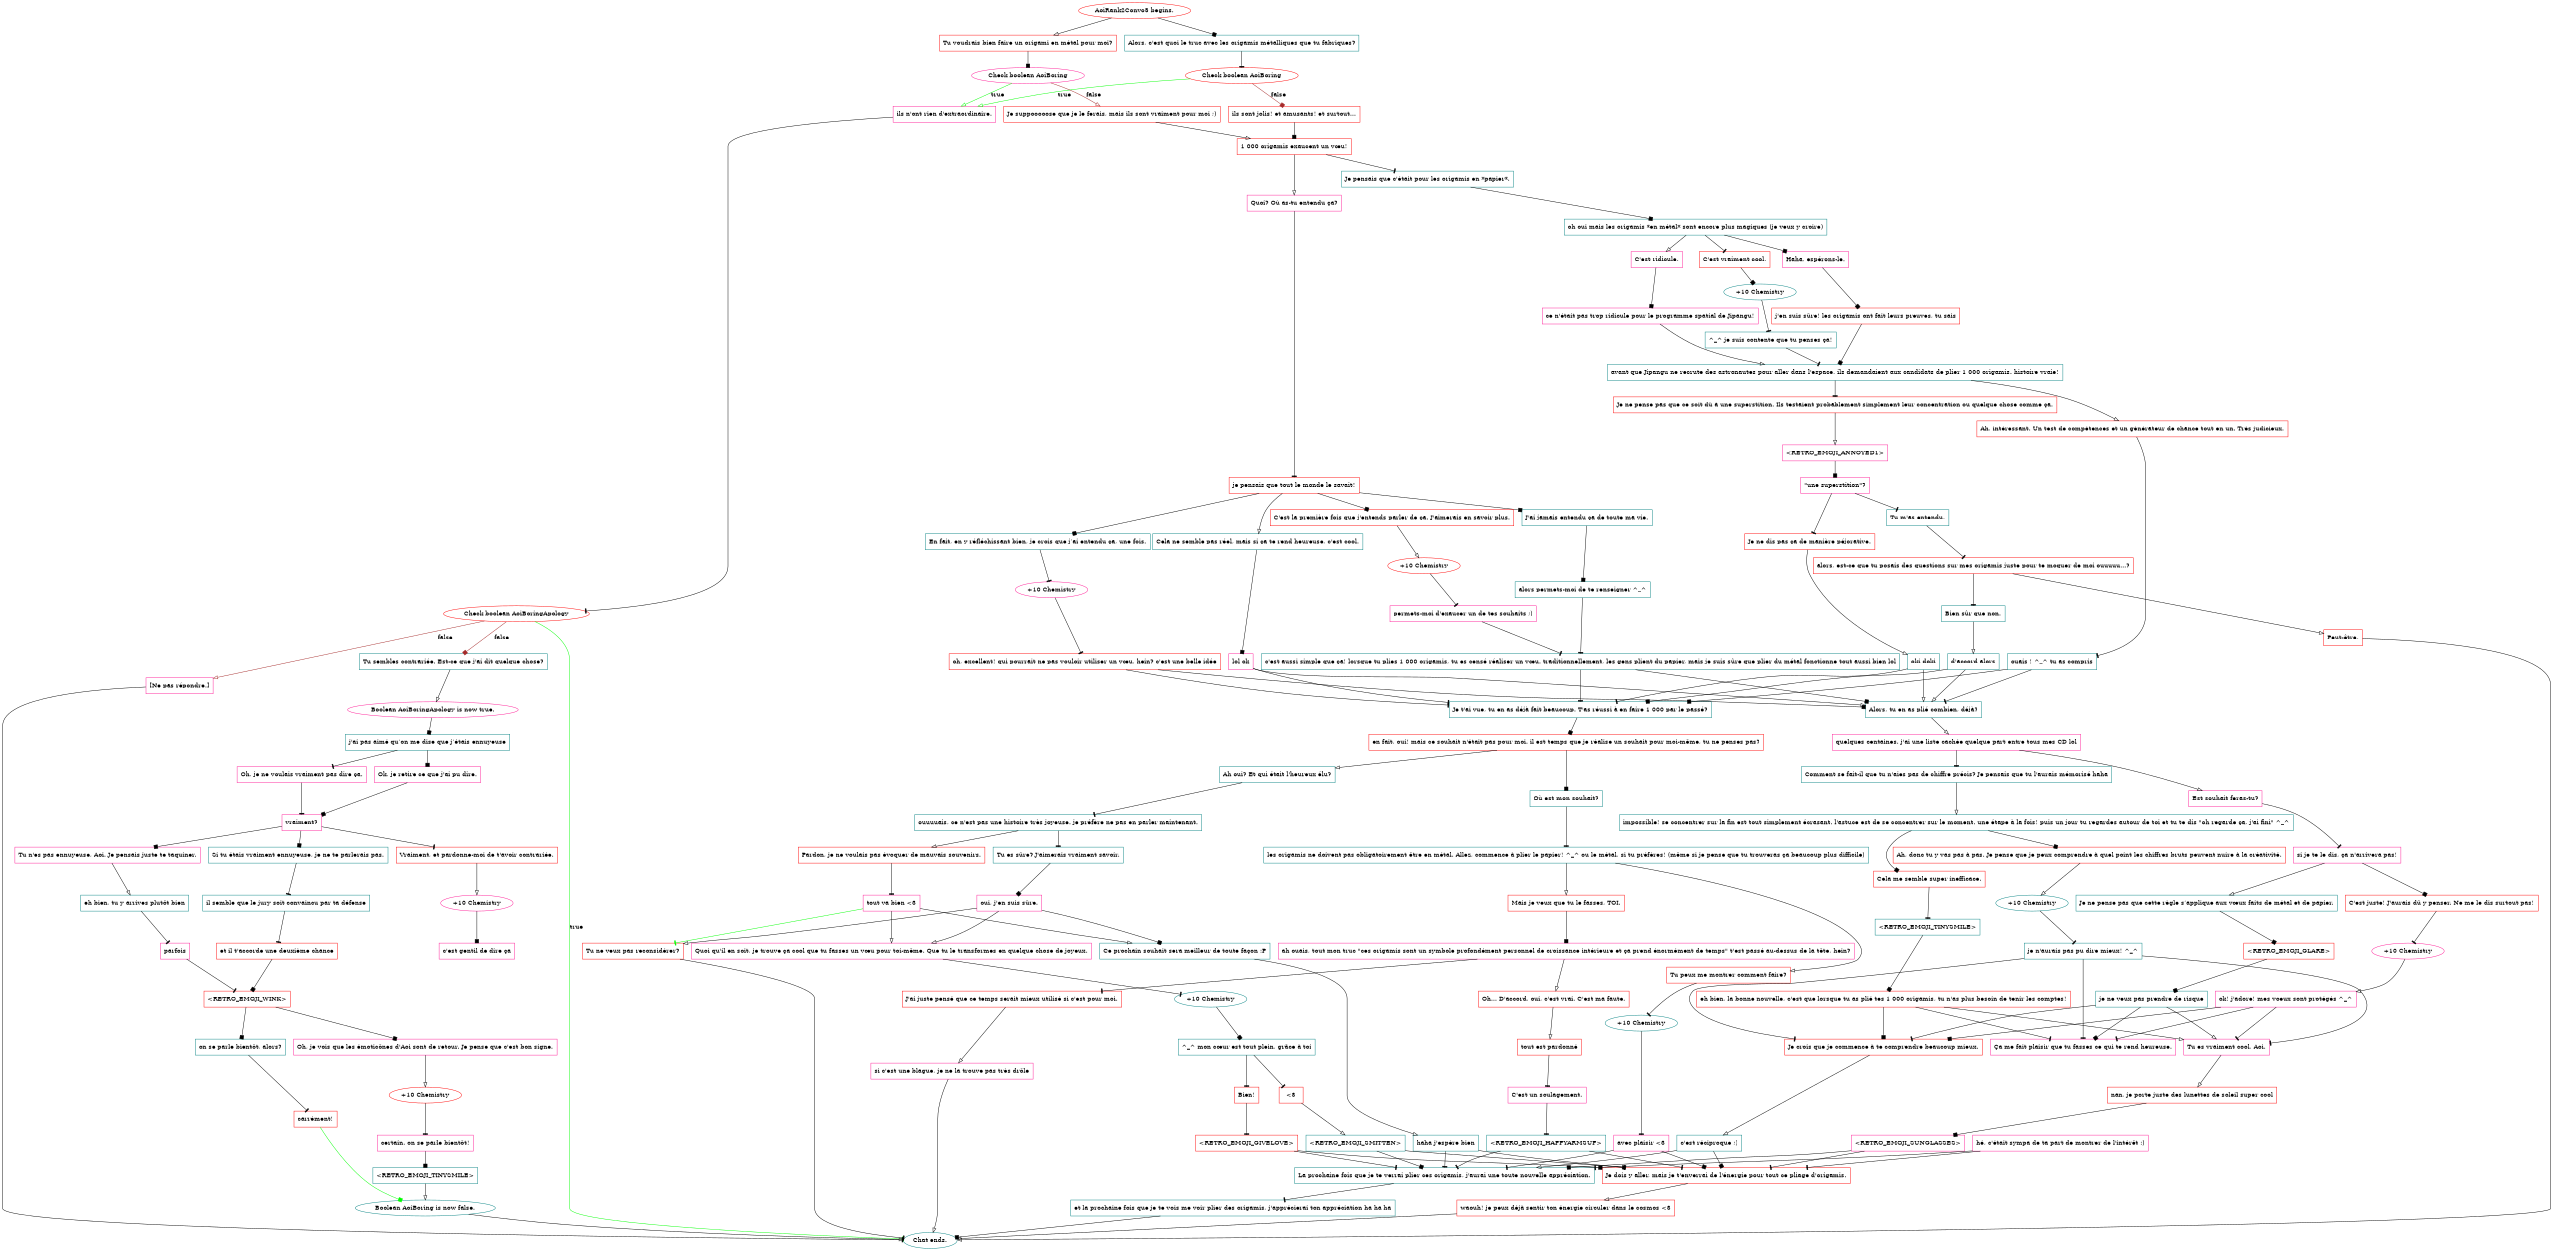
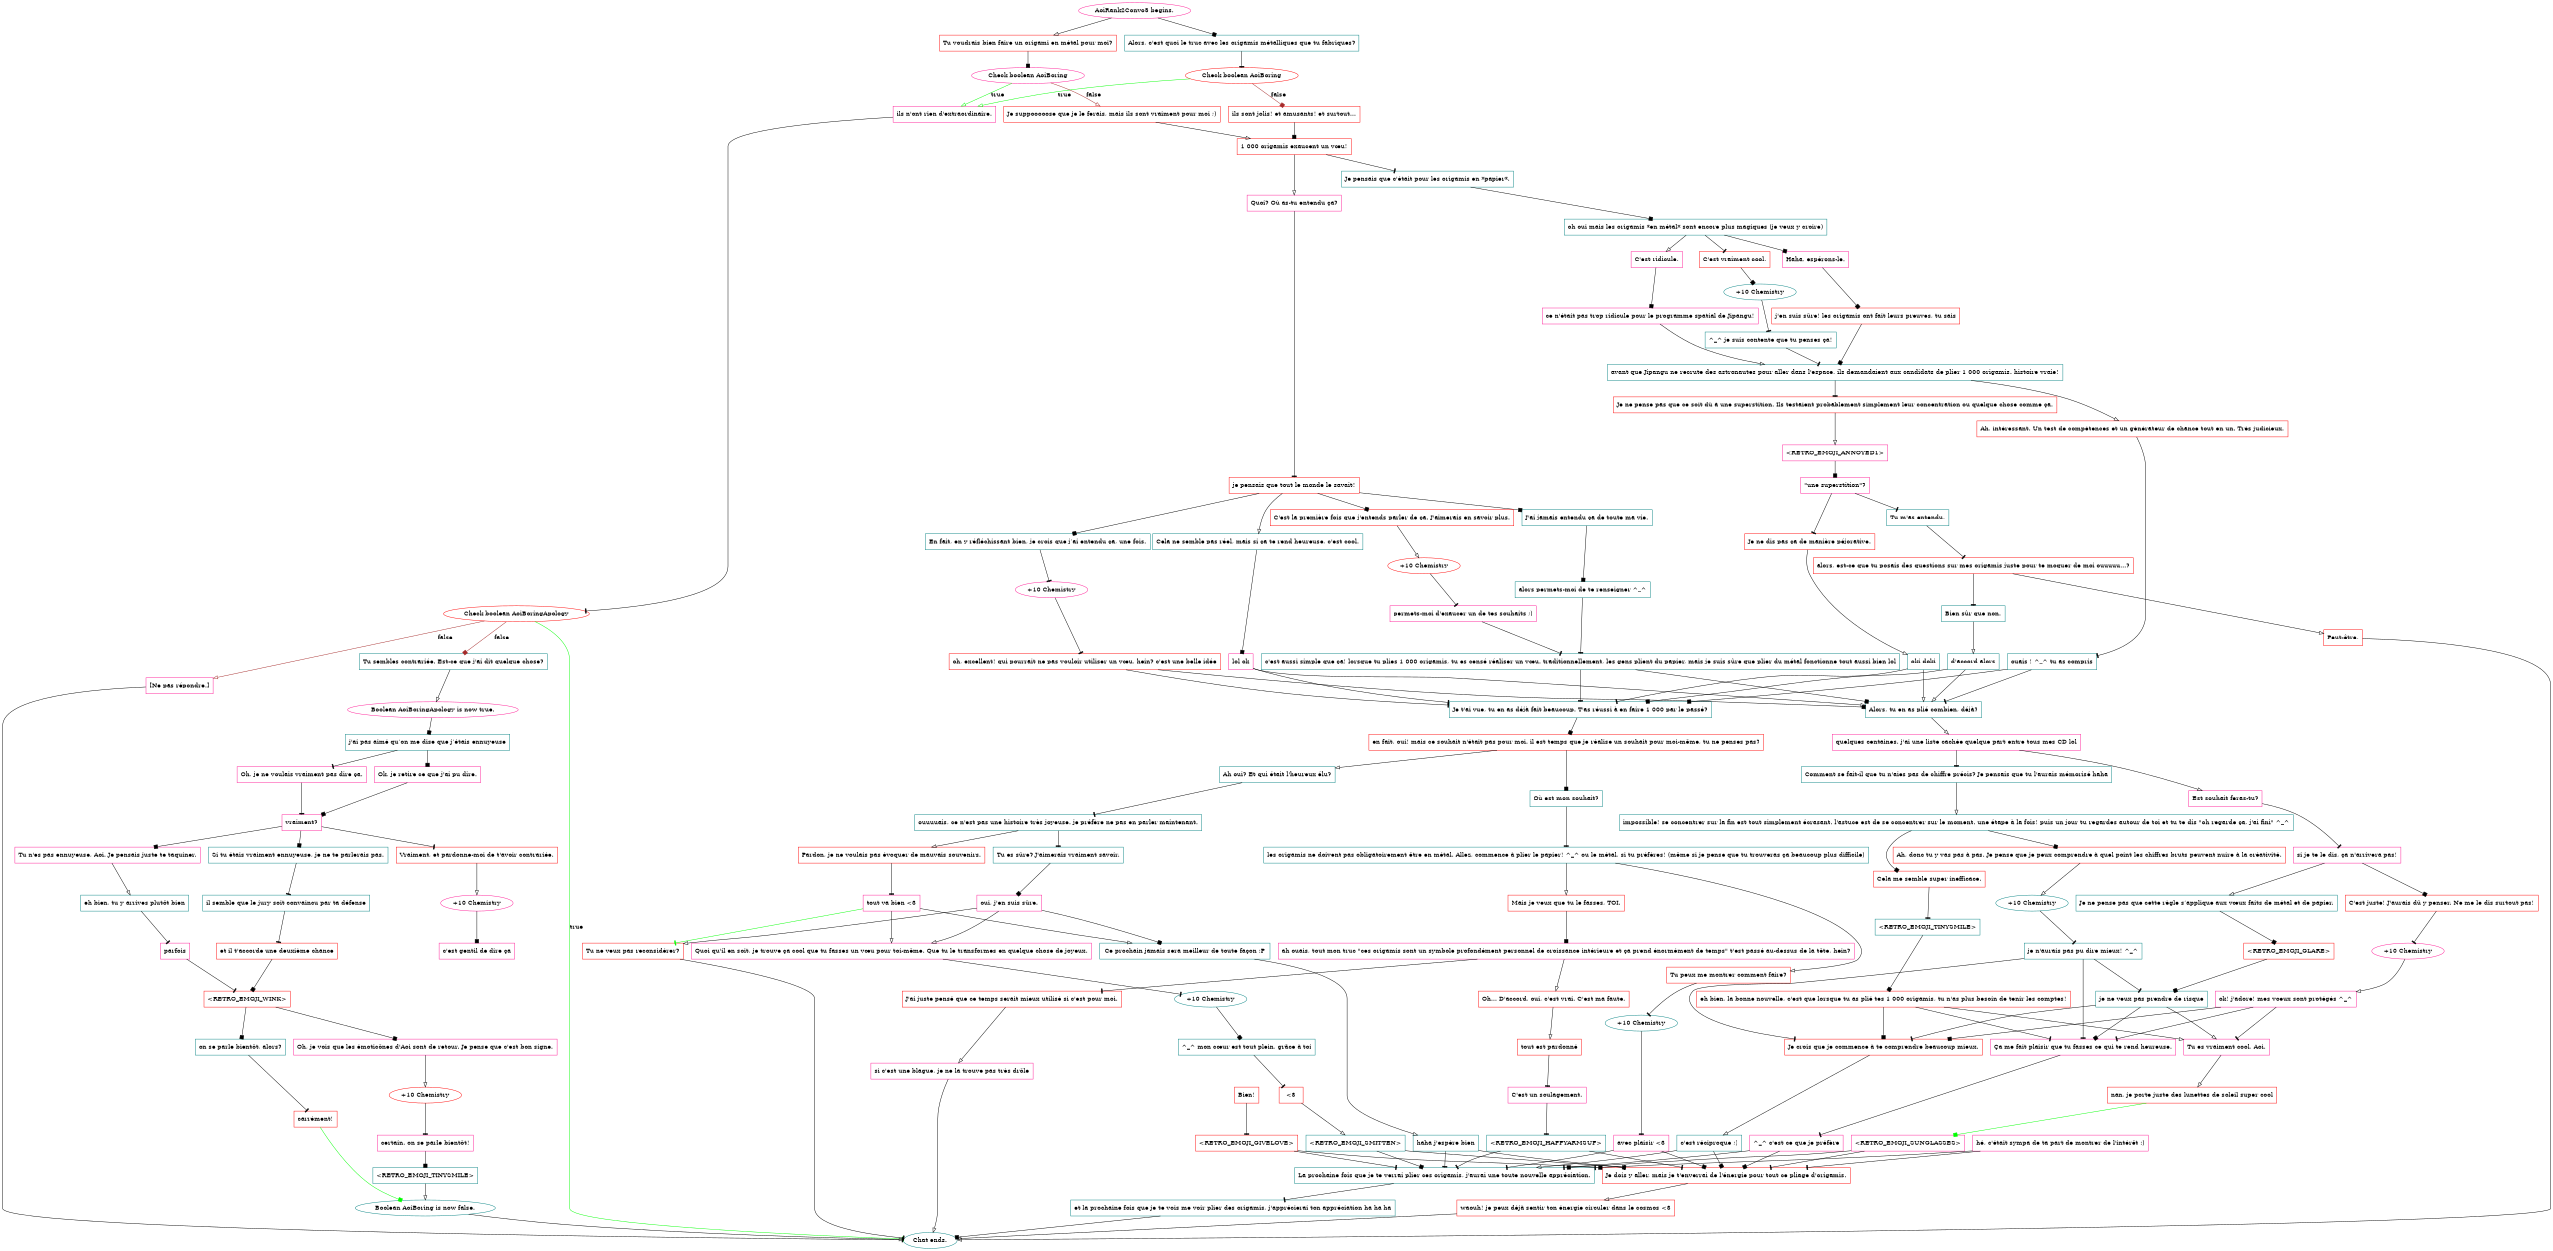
node "AoiRank2Convo5 begins.": color red -> deeppink
node "Ce prochain souhait sera meilleur de toute façon :P": label "Ce prochain souhait sera meilleur de toute façon :P" -> "Ce prochain jamais sera meilleur de toute façon :P"
edge "je n'aurais pas pu dire mieux! ^_^" -> "Tu es vraiment cool, Aoi.": now "je n'aurais pas pu dire mieux! ^_^" -> "je ne veux pas prendre de risque"
edge "^_^ mon cœur est tout plein, grâce à toi" -> "Bien!": removed
edge "nan, je porte juste des lunettes de soleil super cool" -> "<RETRO_EMOJI_SUNGLASSES>": color black -> green
node "^_^ c'est ce que je préfère": added
